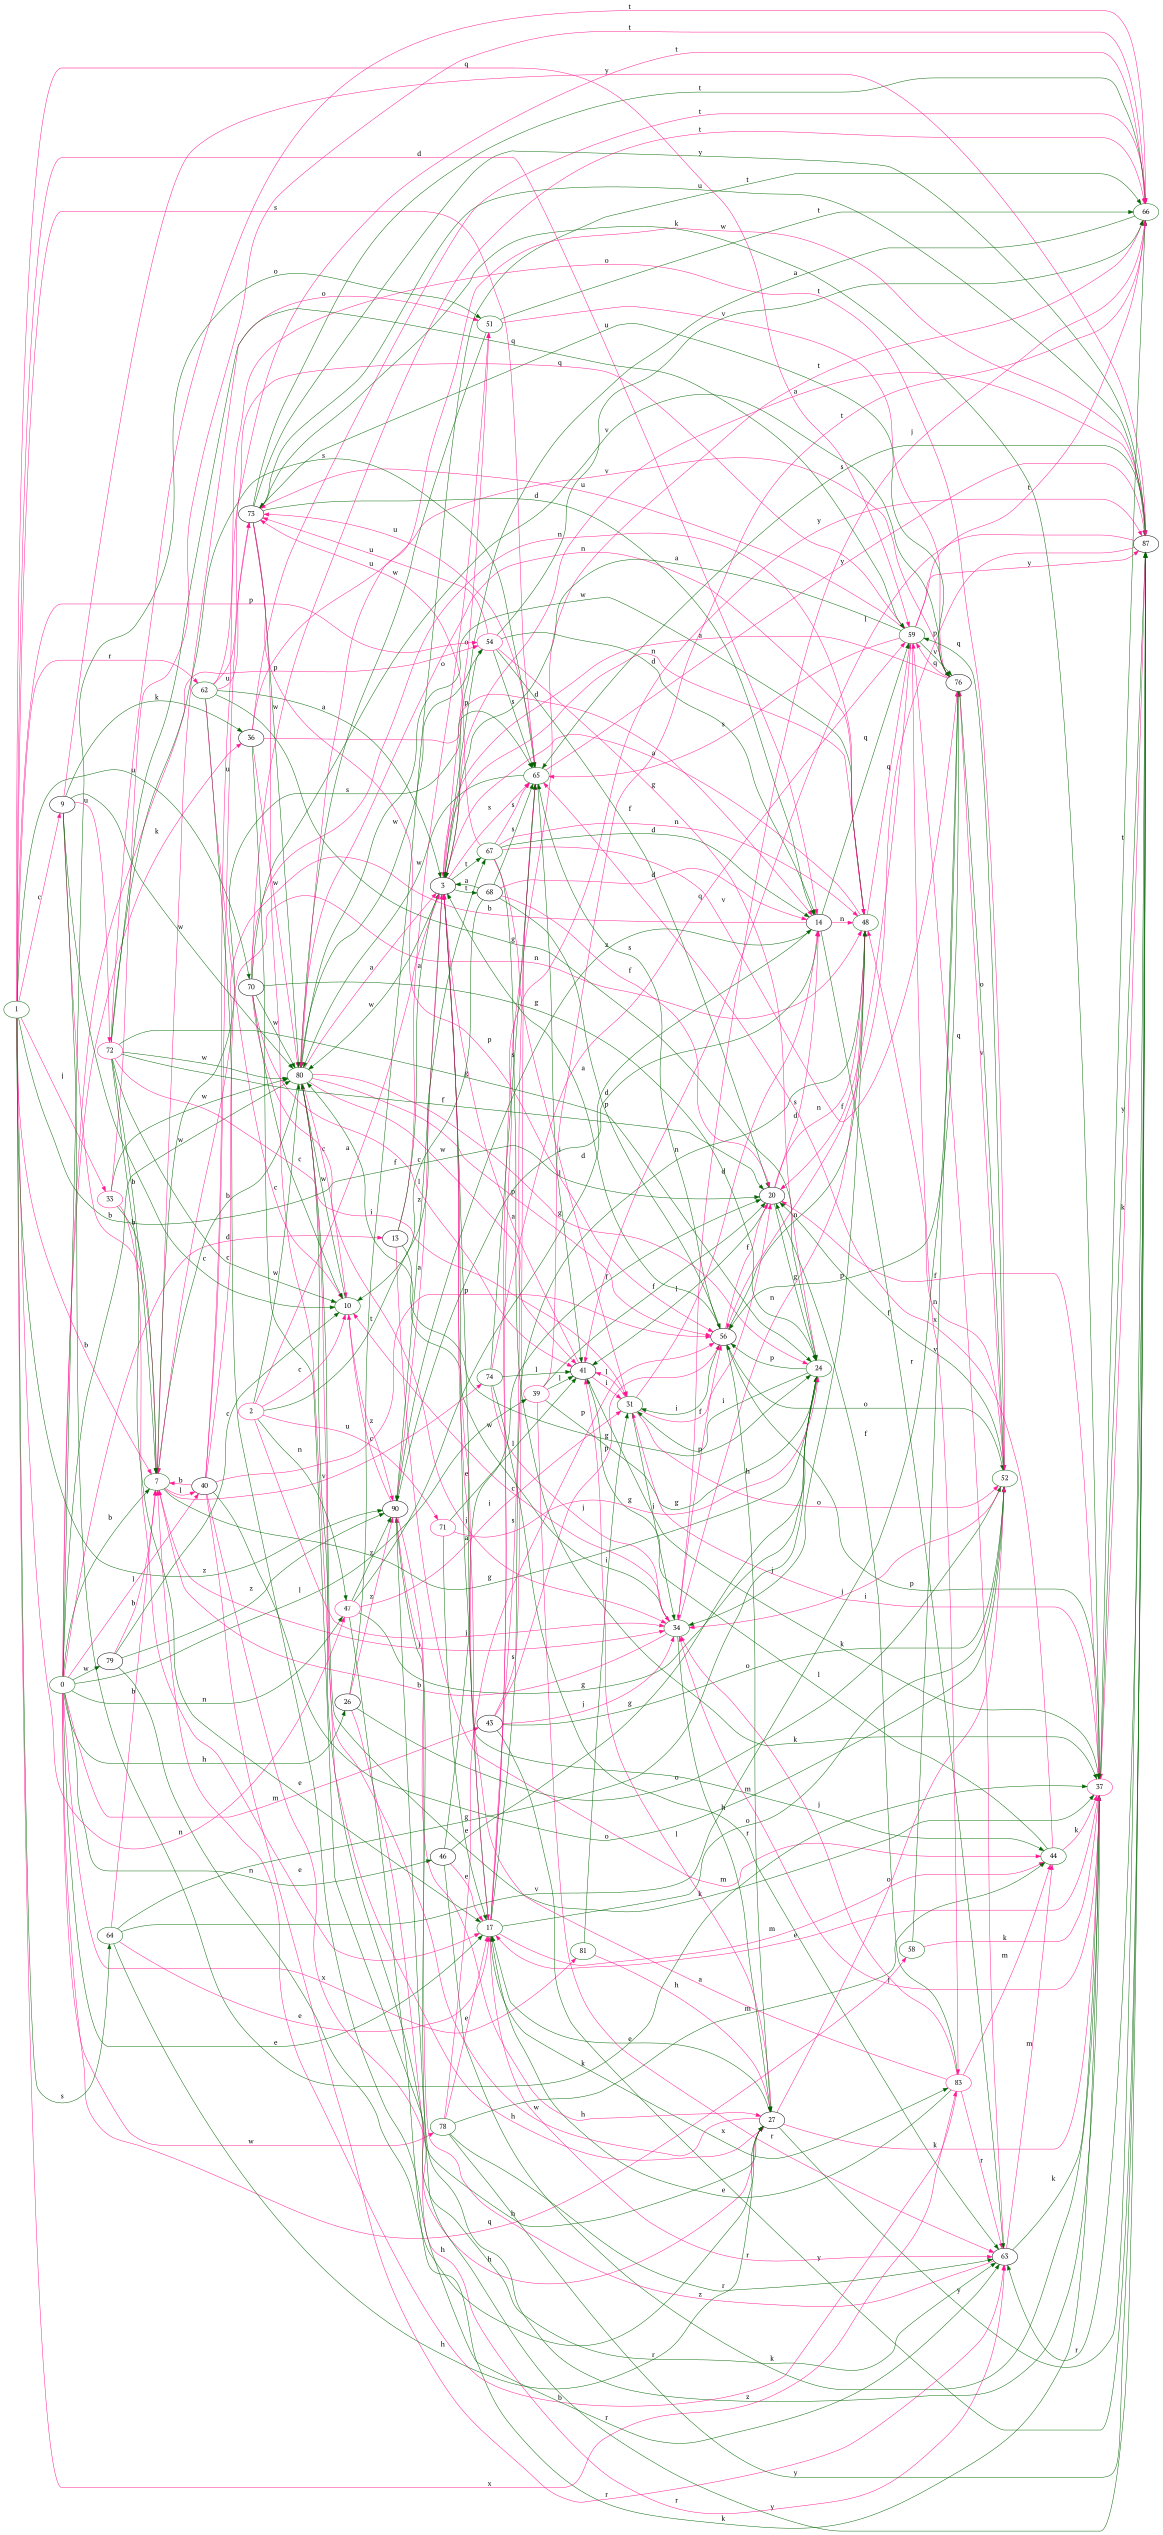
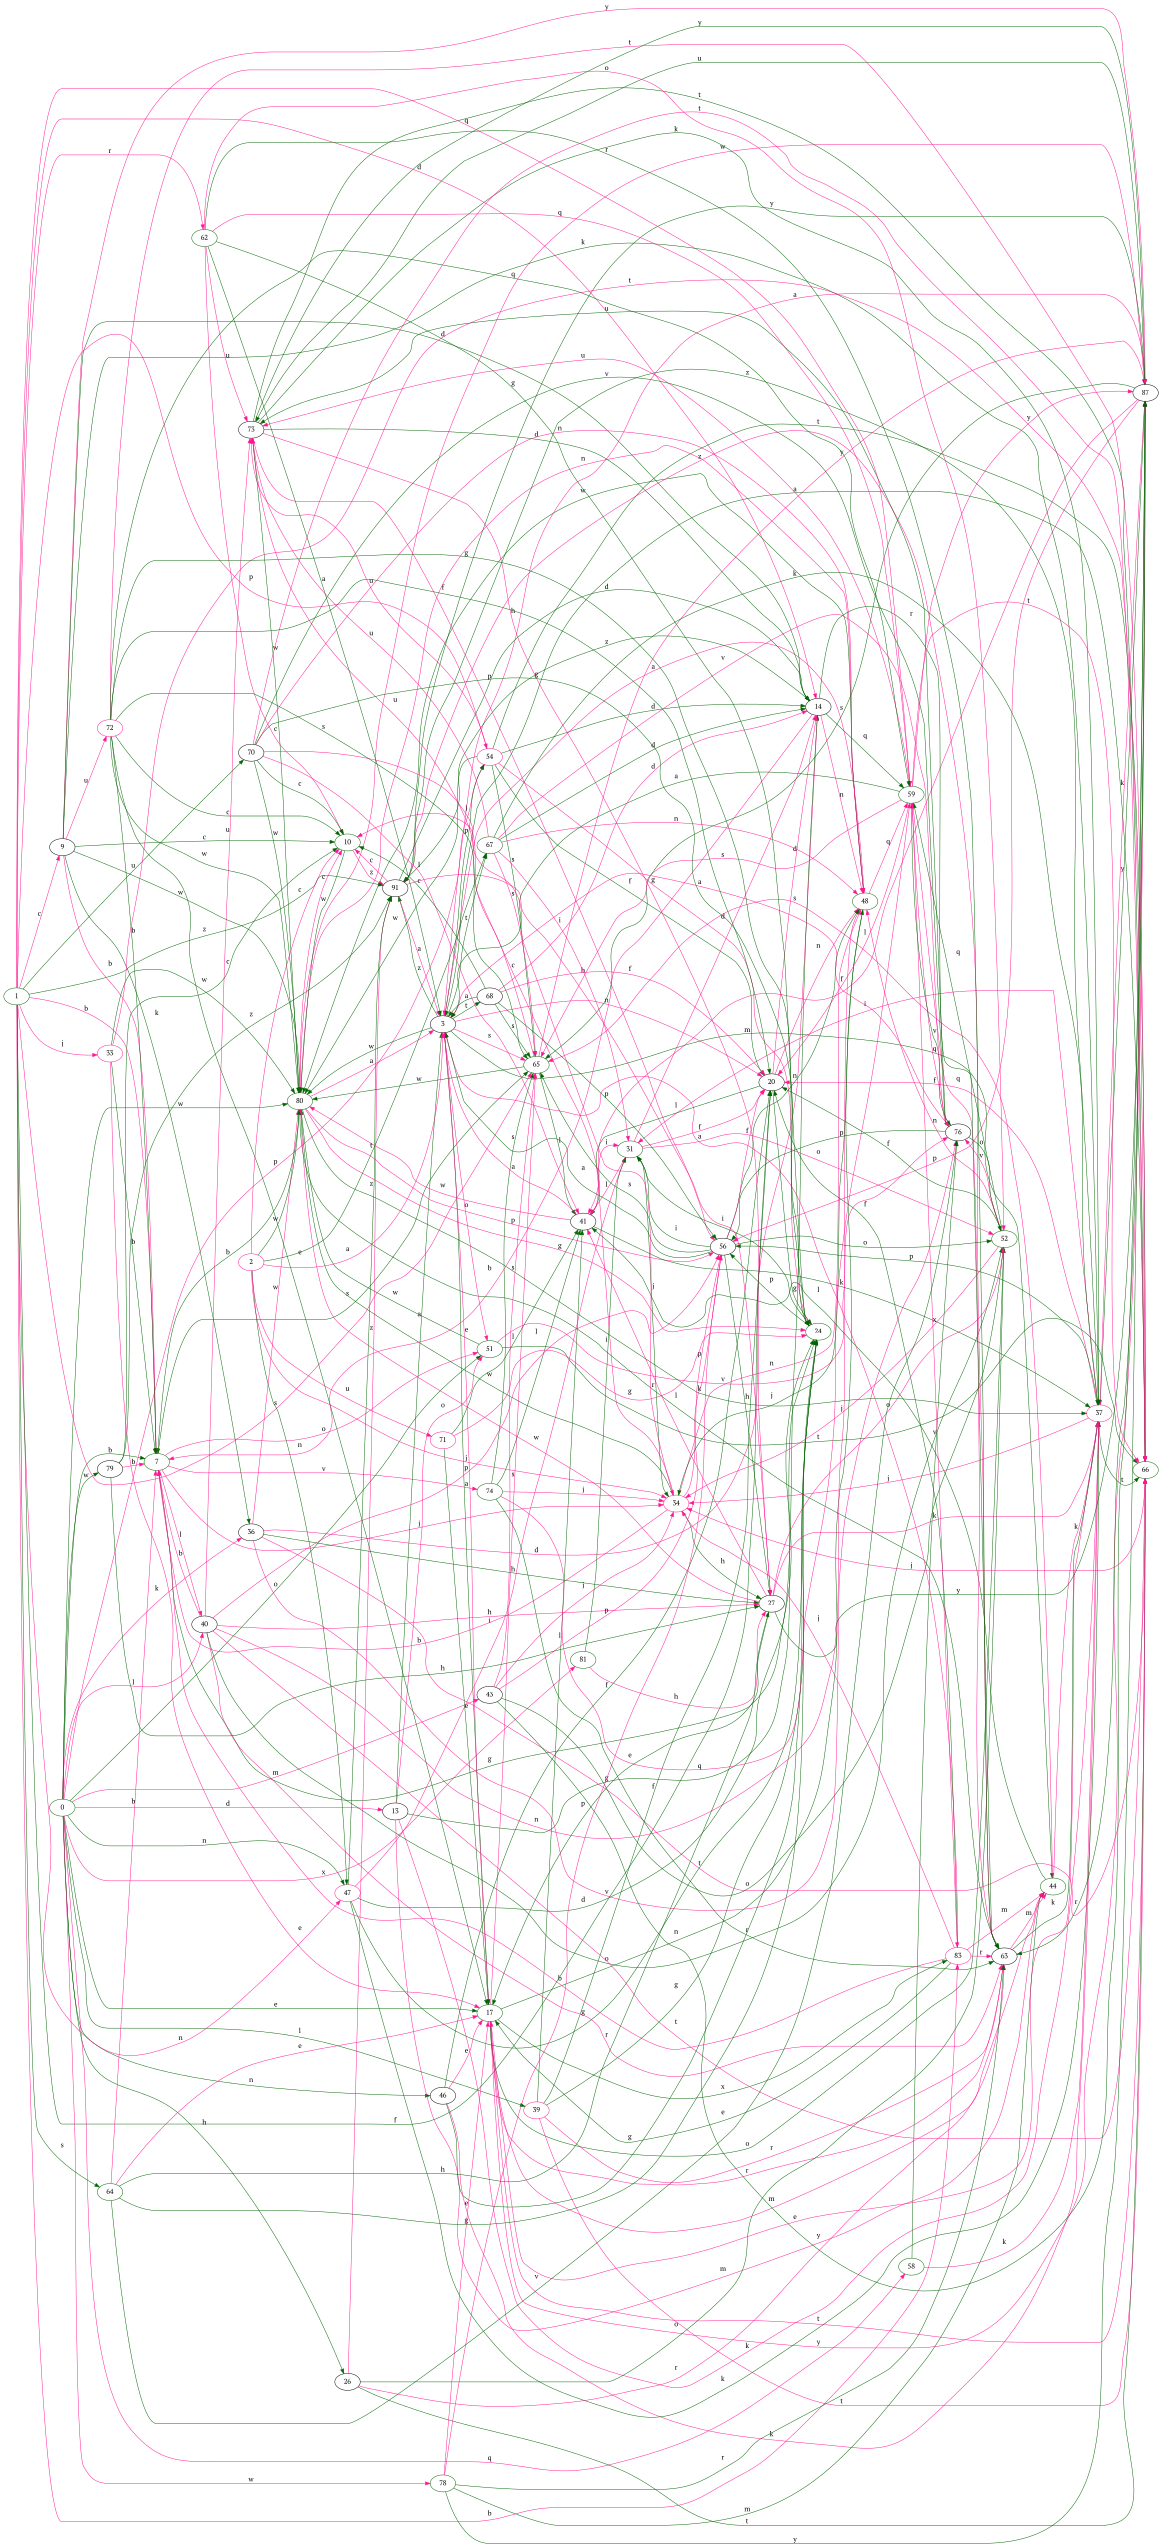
edge "9" -> "14": added, label "d"
edge "3" -> "48": now "3" -> "20"
edge "80" -> "41": reversed
edge "72" -> "31": removed, label "i"
node "90": label "90" -> "91"
node "34": color darkgreen -> deeppink
edge "13" -> "37": added, label "k"
edge "46" -> "37": color darkgreen -> deeppink
edge "1" -> "83": label "x" -> "b"
